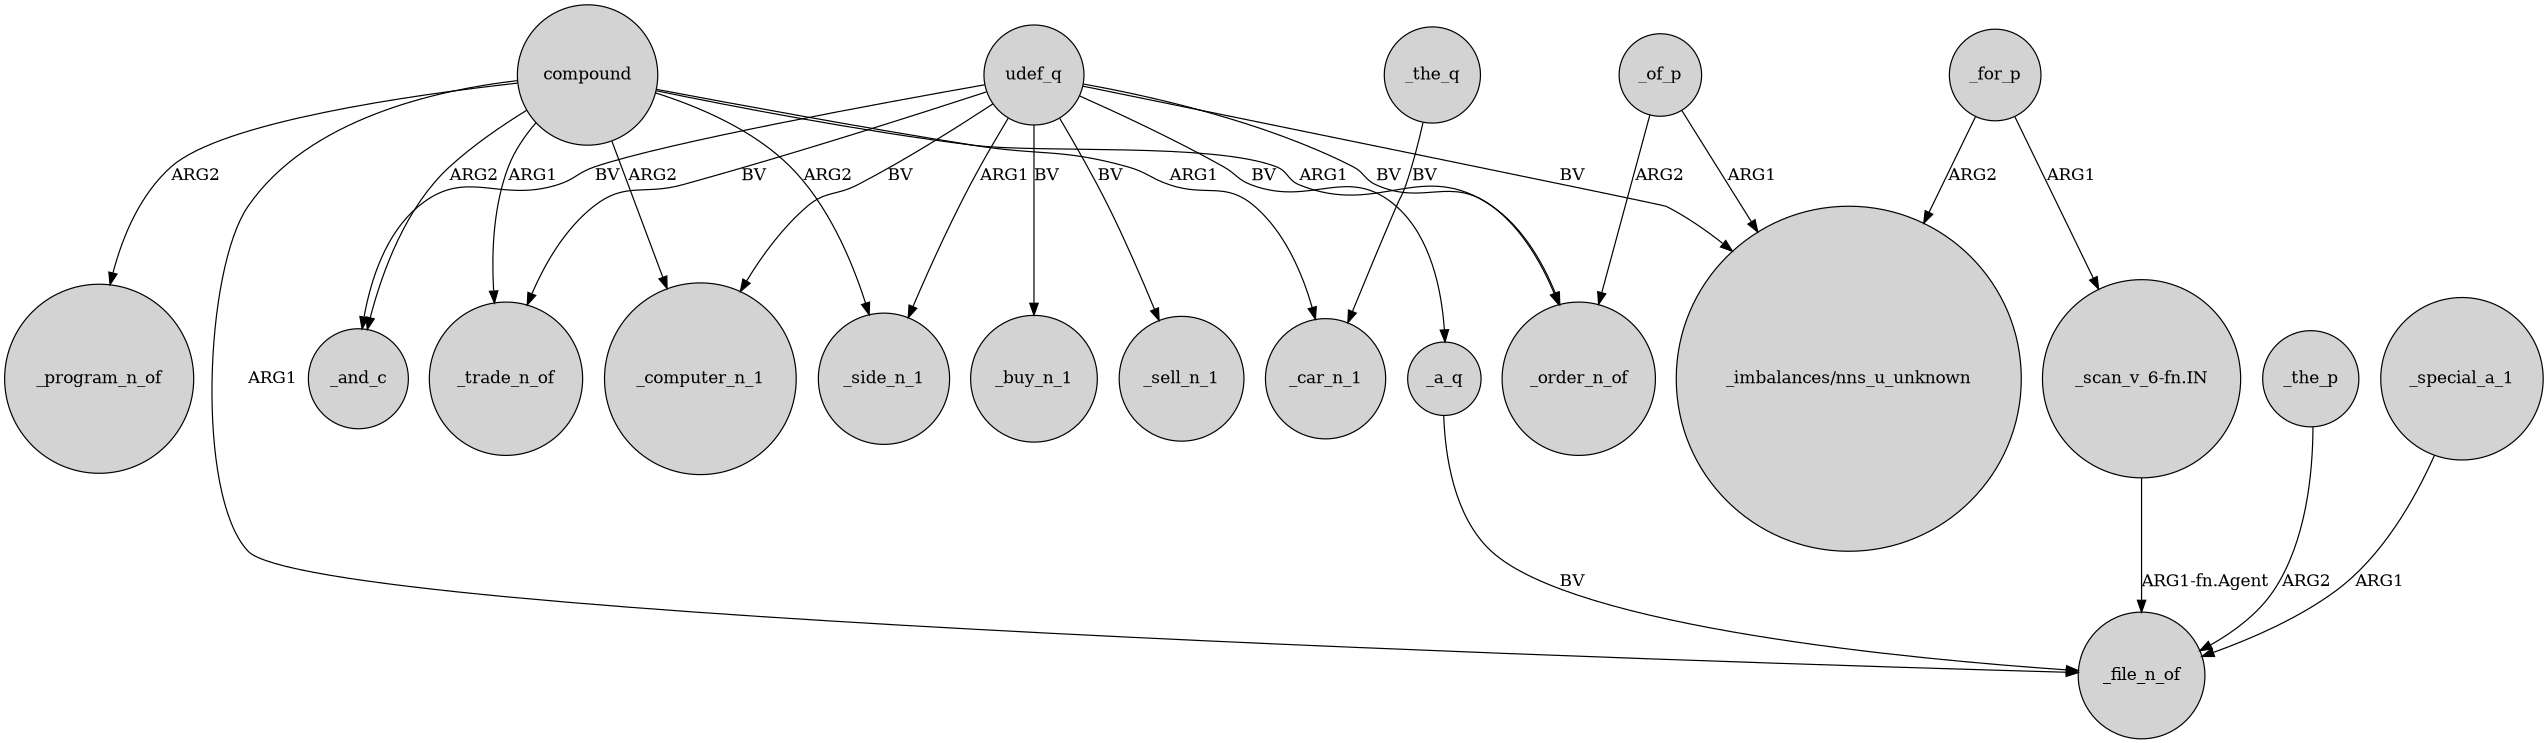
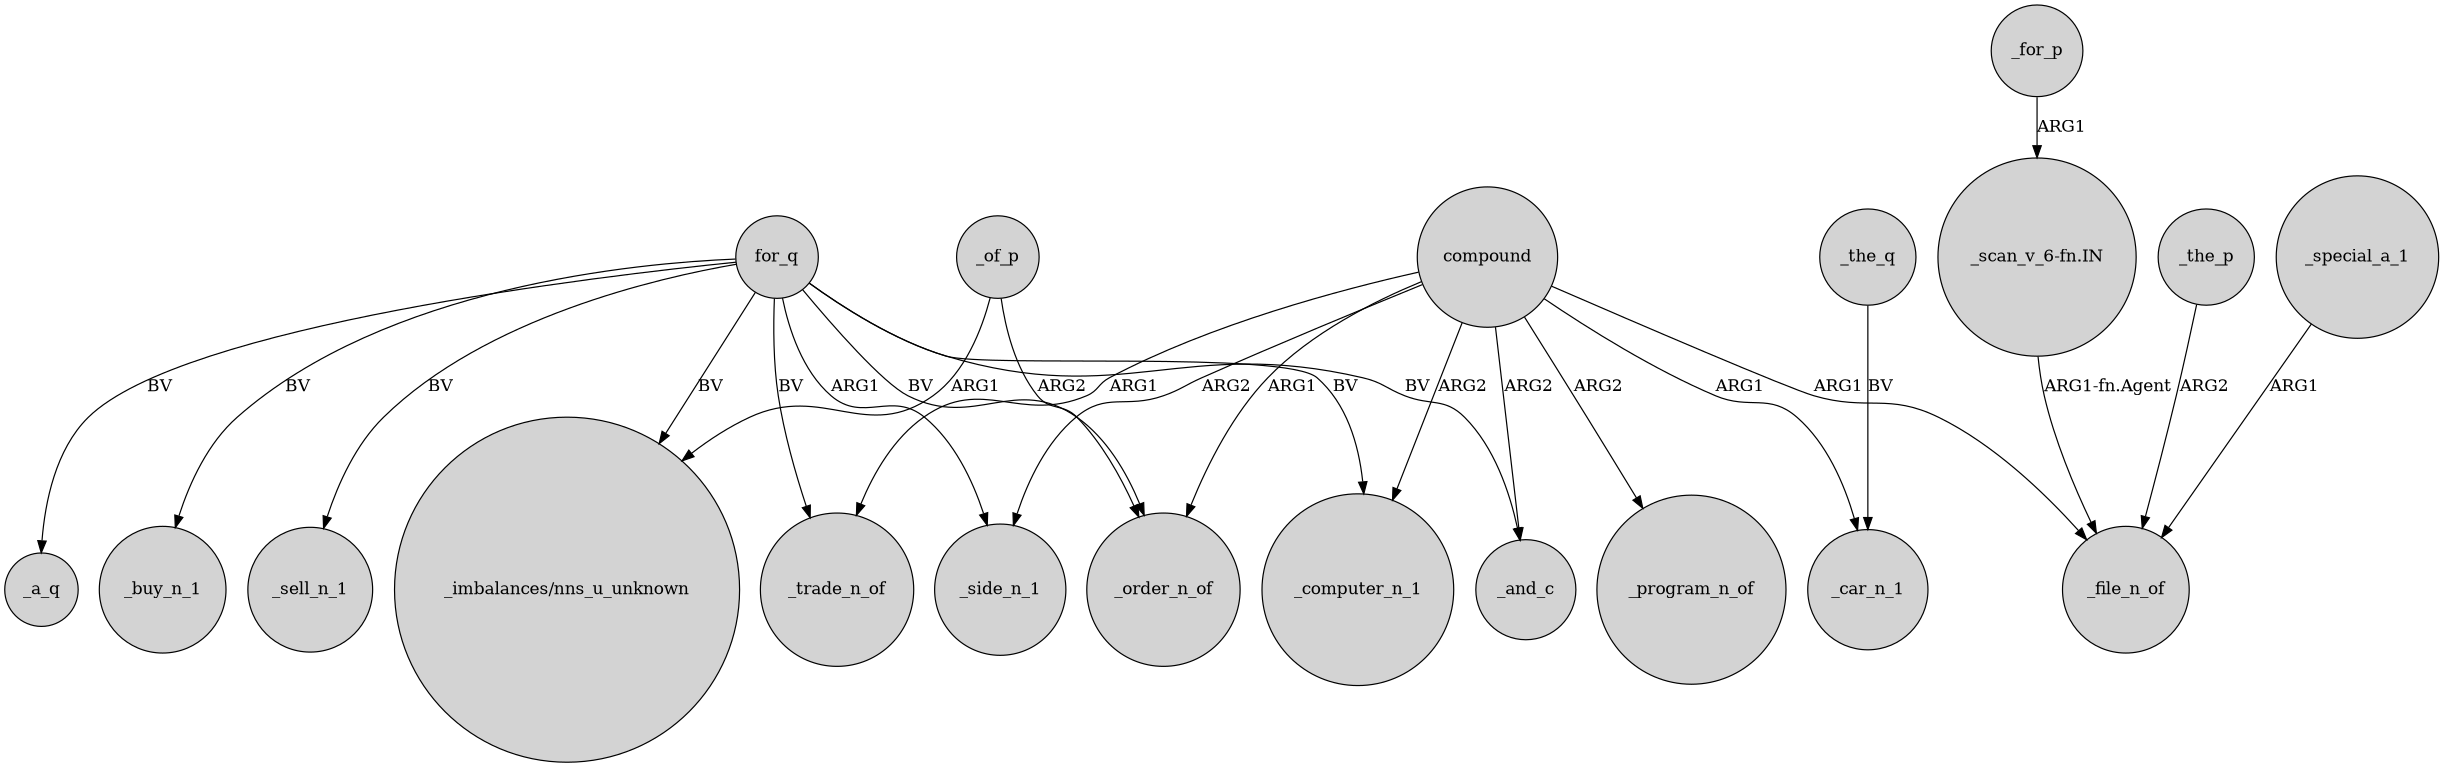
node "udef_q": label "udef_q" -> "for_q"
edge "_for_p" -> "_imbalances/nns_u_unknown": removed, label "ARG2"
edge "_a_q" -> "_file_n_of": removed, label "BV"
